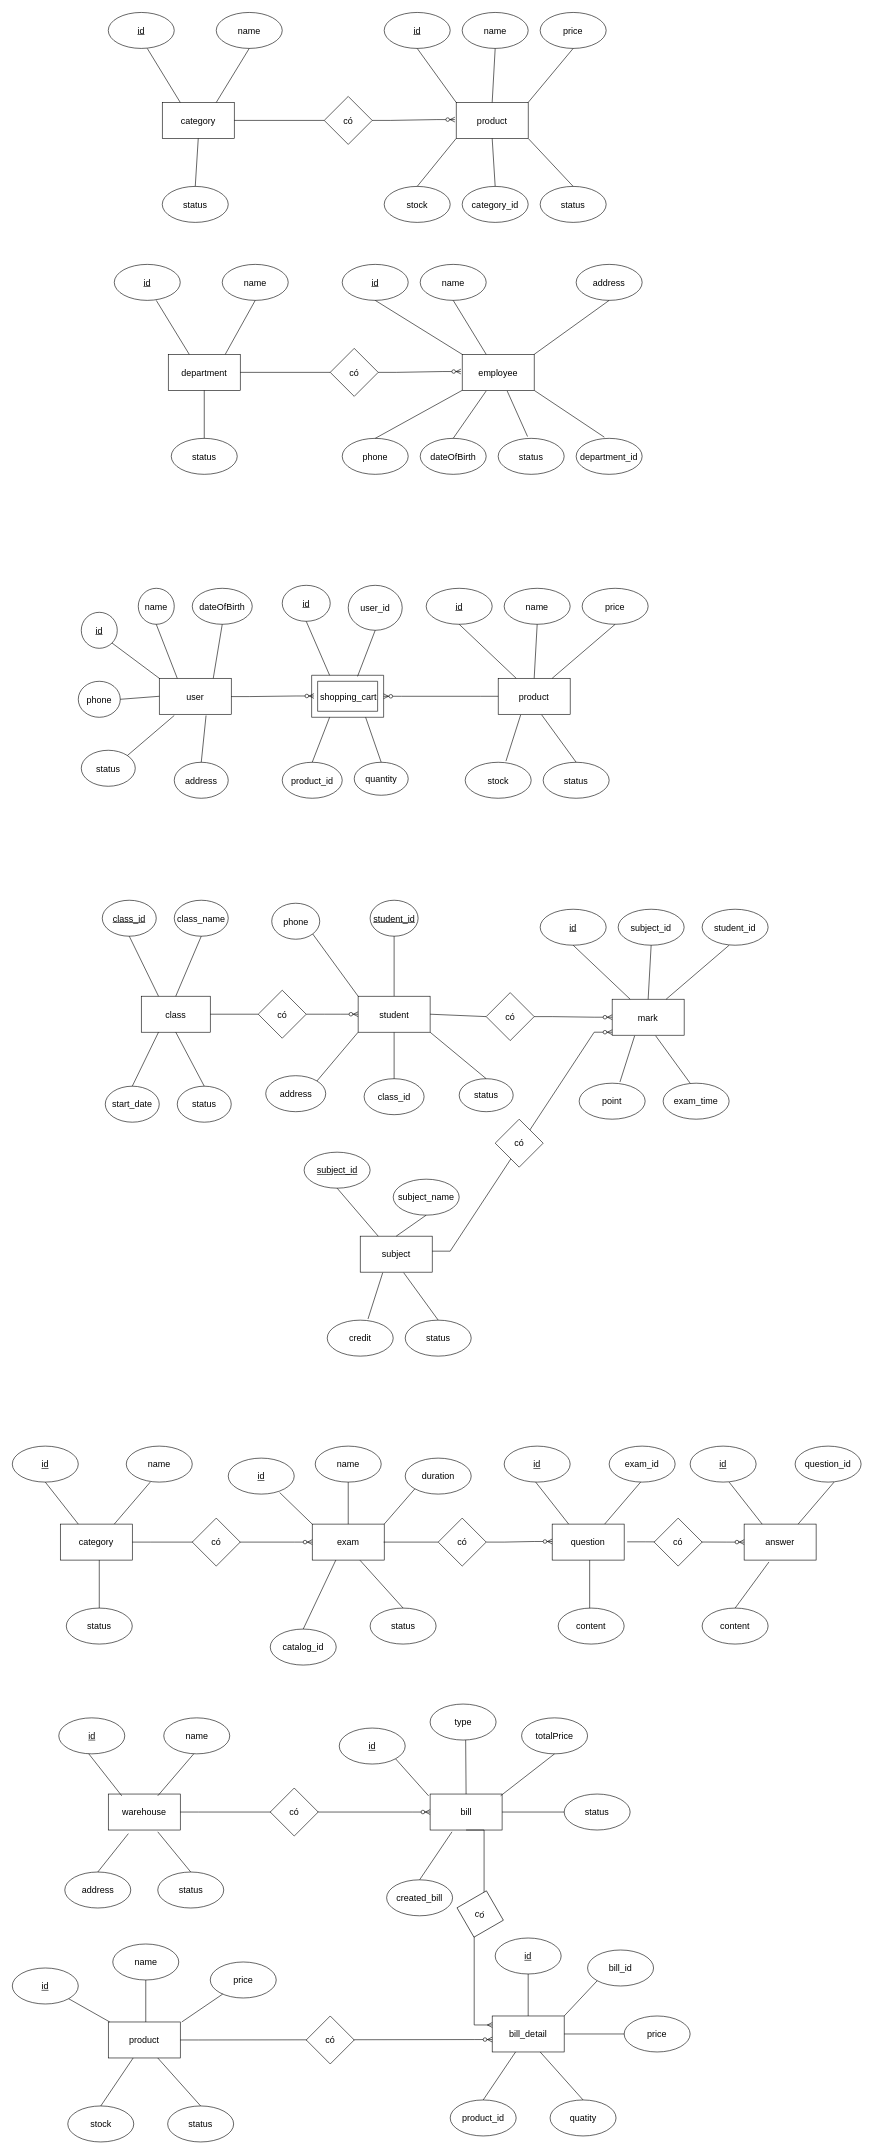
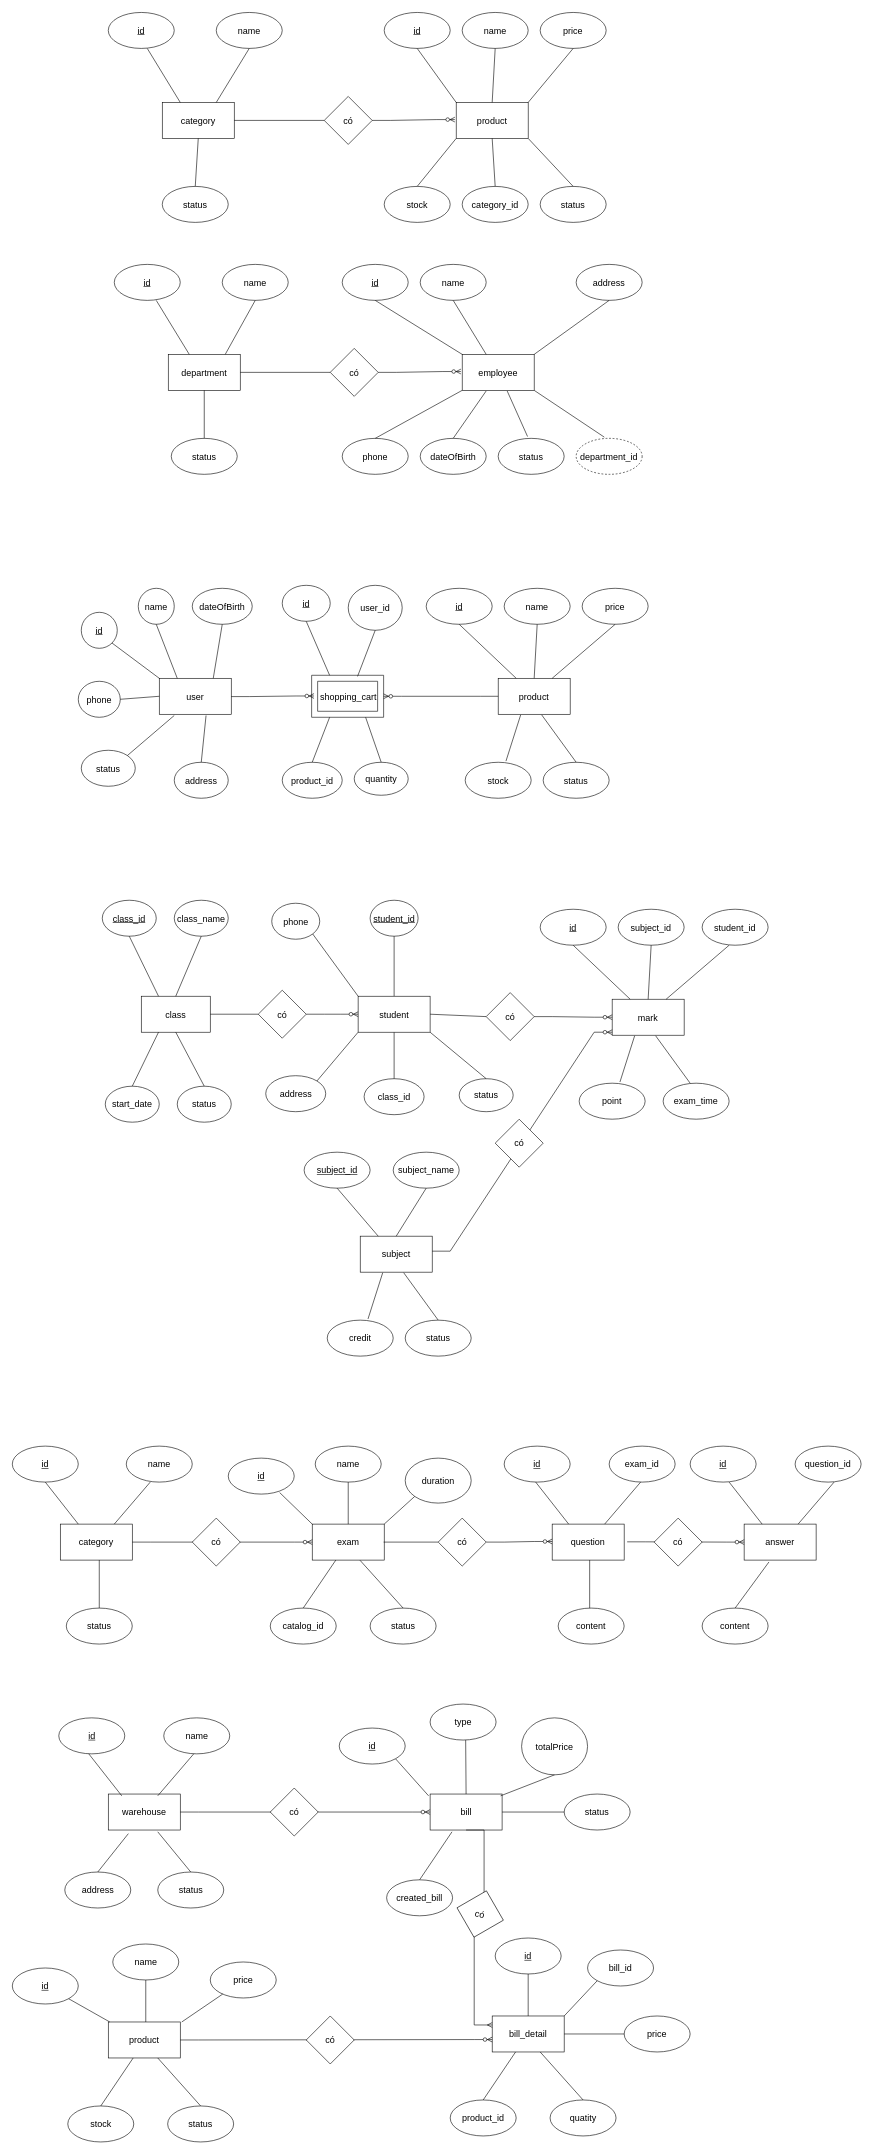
node "department_id": style solid -> dashed
node "subject_name": moved (426, 1197) -> (426, 1170)
node "duration": size 66x36 -> 66x45
node "catalog_id": moved (303, 1647) -> (303, 1626)
node "totalPrice": size 66x36 -> 66x57
